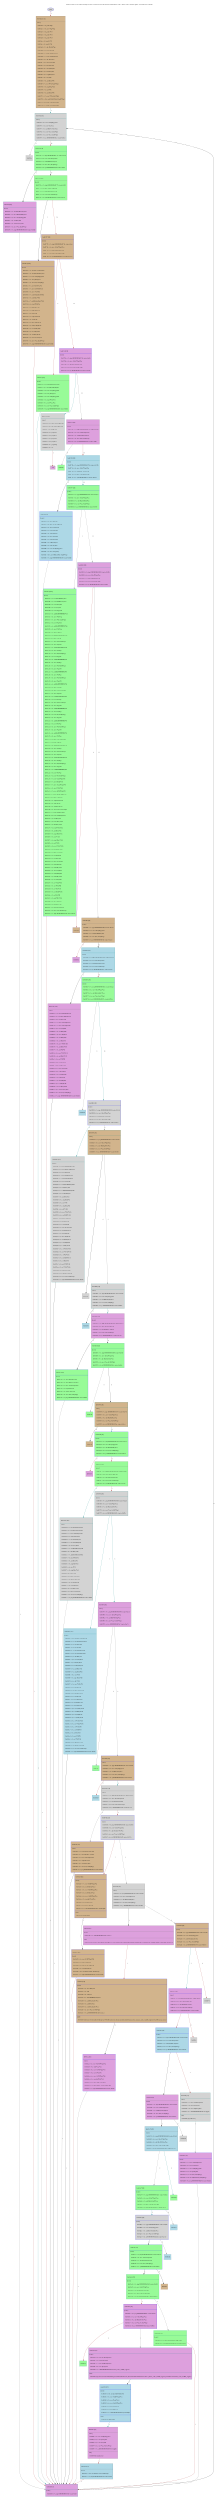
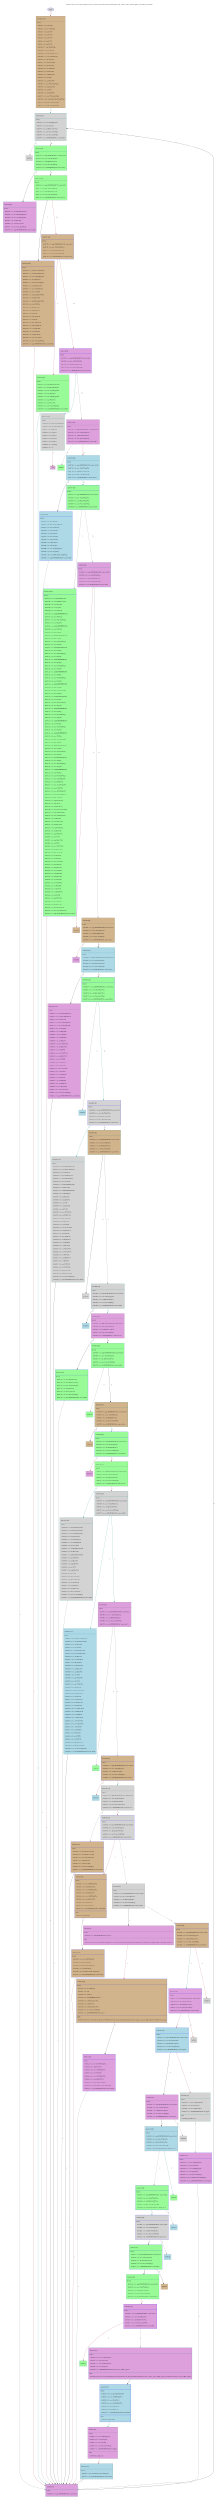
node "0x40244c [15]": removed
